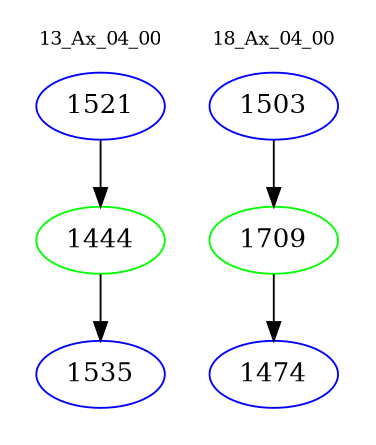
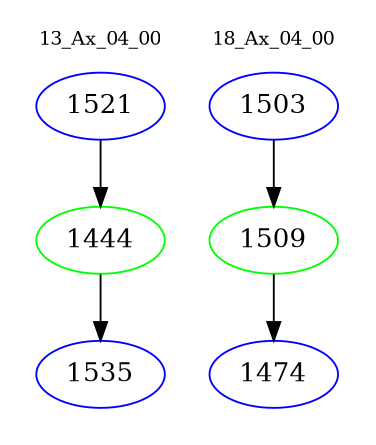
node "1709": label "1709" -> "1509"
